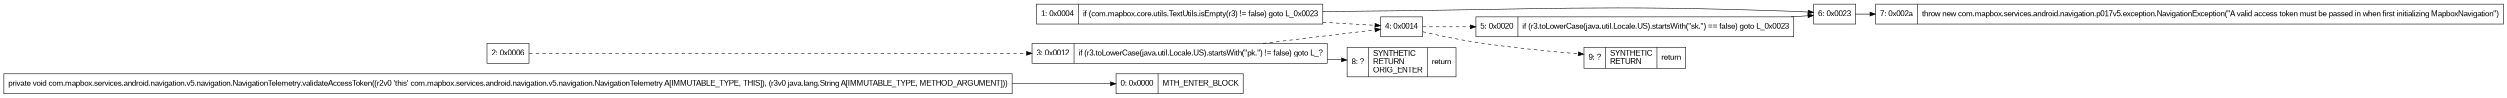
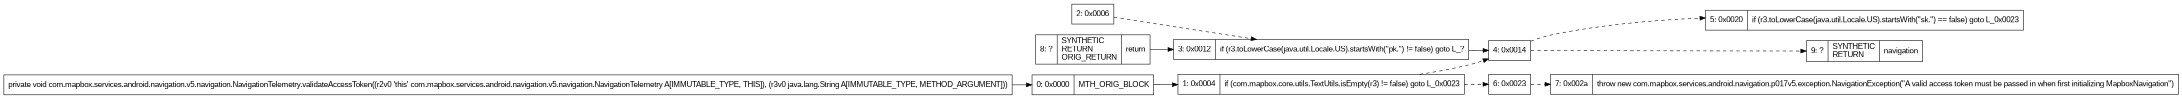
edge "1: 0x0004" -> "6: 0x0023": style solid -> dashed
edge "6: 0x0023" -> "7: 0x002a": style solid -> dashed
edge "5: 0x0020" -> "6: 0x0023": removed
edge "3: 0x0012" -> "4: 0x0014": style dashed -> solid
node "9: ?": text "return" -> "navigation"
edge "3: 0x0012" -> "8: ?": reversed
node "8: ?": text "ORIG_ENTER" -> "ORIG_RETURN"
node "0: 0x0000": text "MTH_ENTER_BLOCK" -> "MTH_ORIG_BLOCK"
edge "0: 0x0000" -> "1: 0x0004": added
